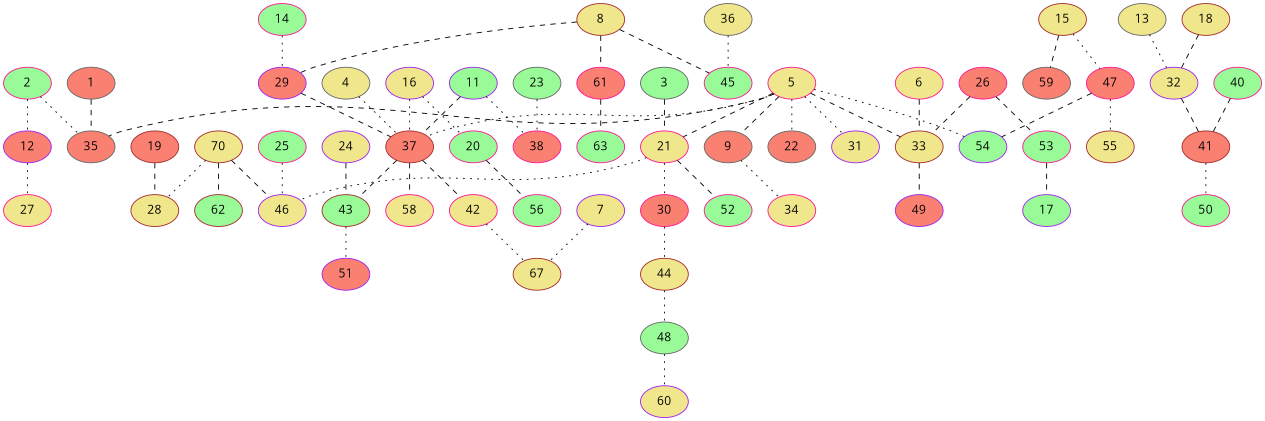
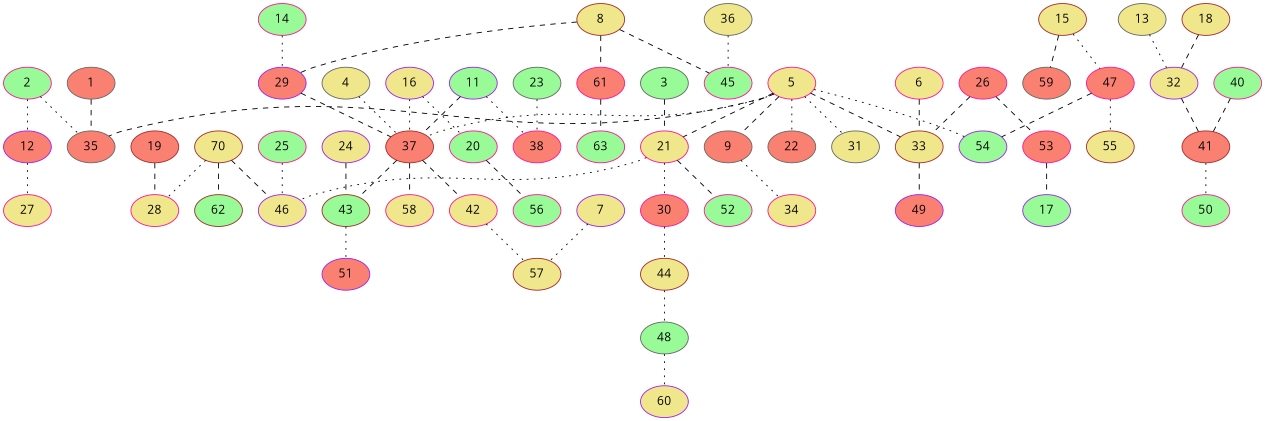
node "31": color purple -> gray40
node "53": fillcolor palegreen -> salmon
node "28": color brown -> deeppink
node "67": label "67" -> "57"
